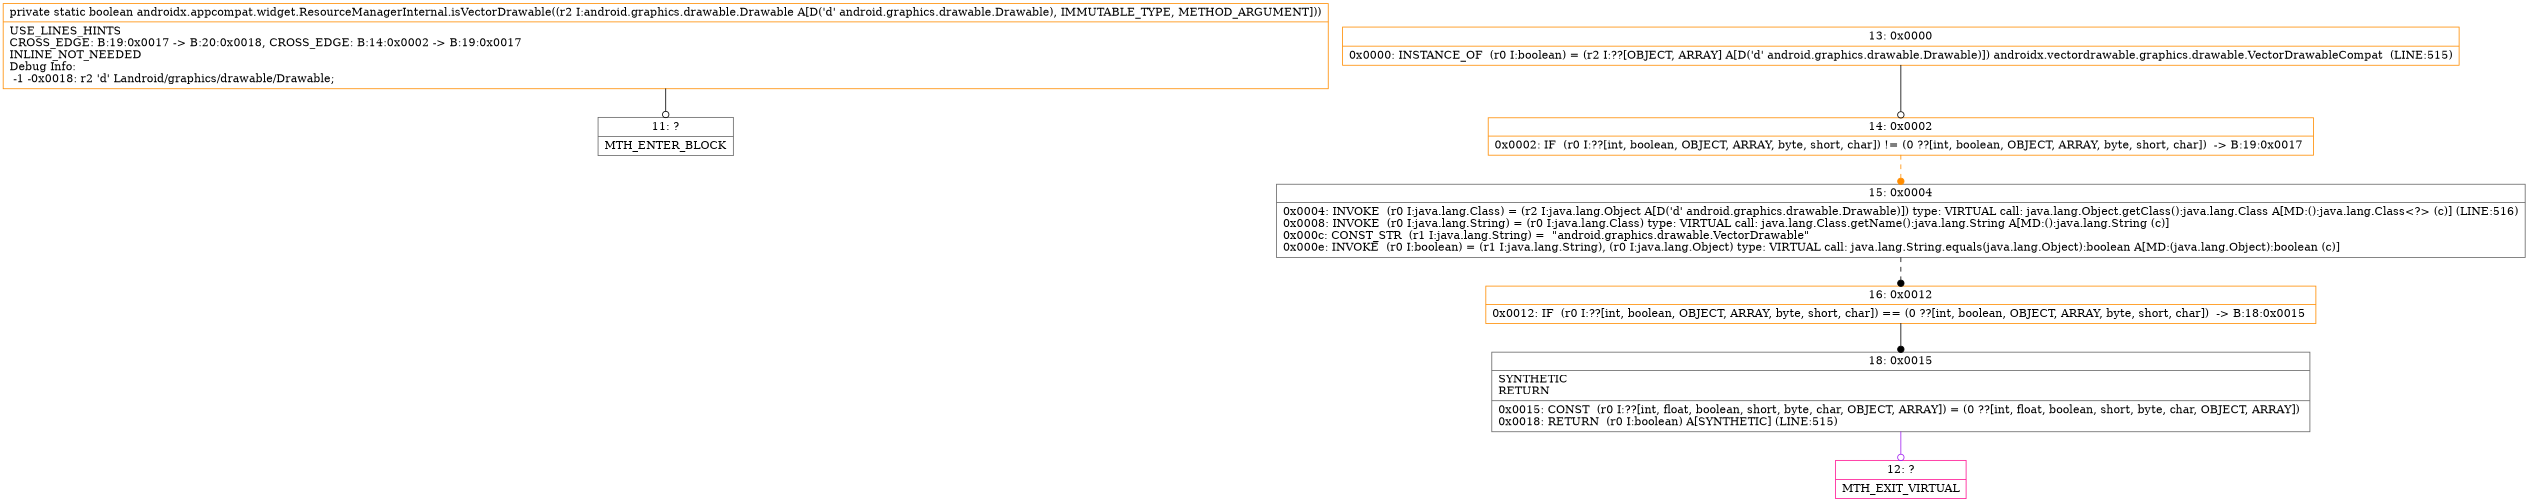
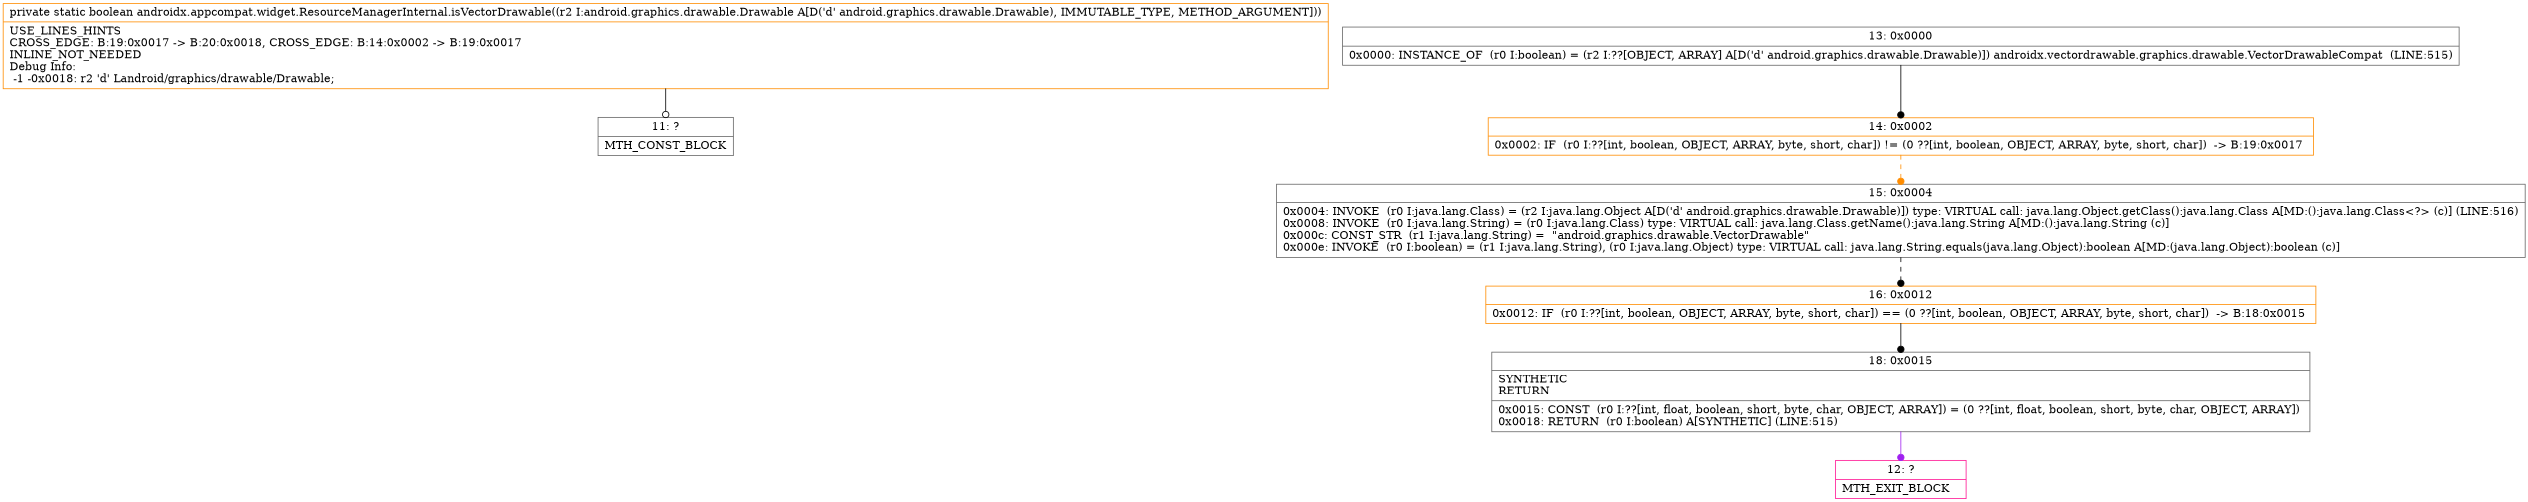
node "13: 0x0000": color darkorange -> gray40
edge "13: 0x0000" -> "14: 0x0002": arrowhead odot -> dot
node "11: ?": text "MTH_ENTER_BLOCK" -> "MTH_CONST_BLOCK"
edge "18: 0x0015" -> "12: ?": arrowhead odot -> dot
node "12: ?": text "MTH_EXIT_VIRTUAL" -> "MTH_EXIT_BLOCK"
